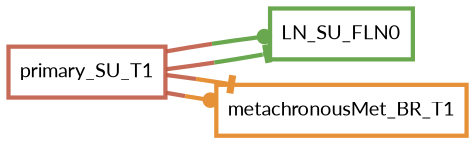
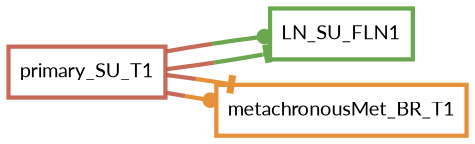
node "LN_SU_FLN0": label "LN_SU_FLN0" -> "LN_SU_FLN1"
